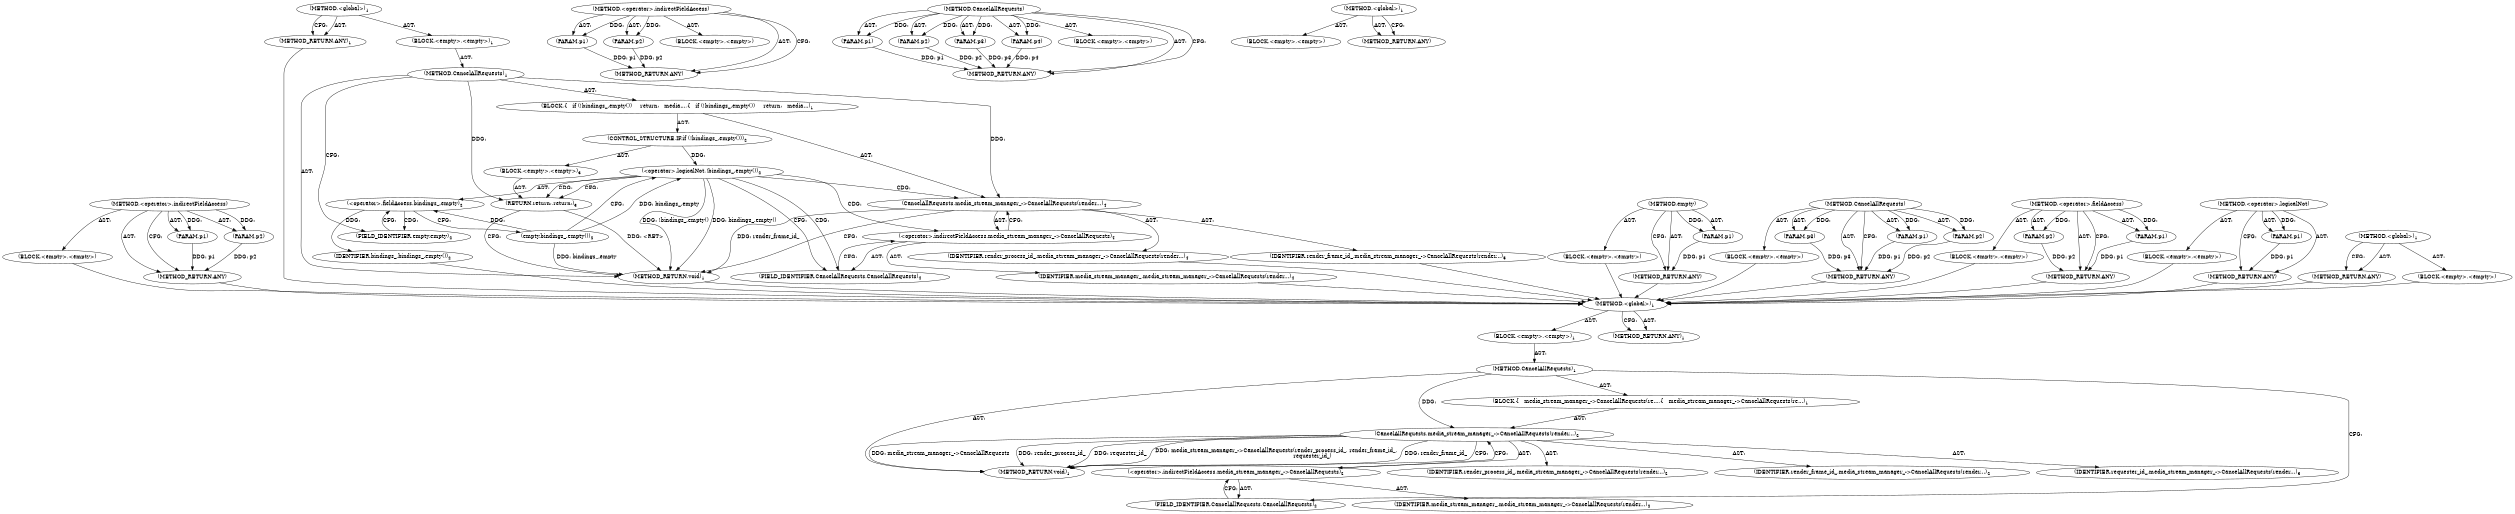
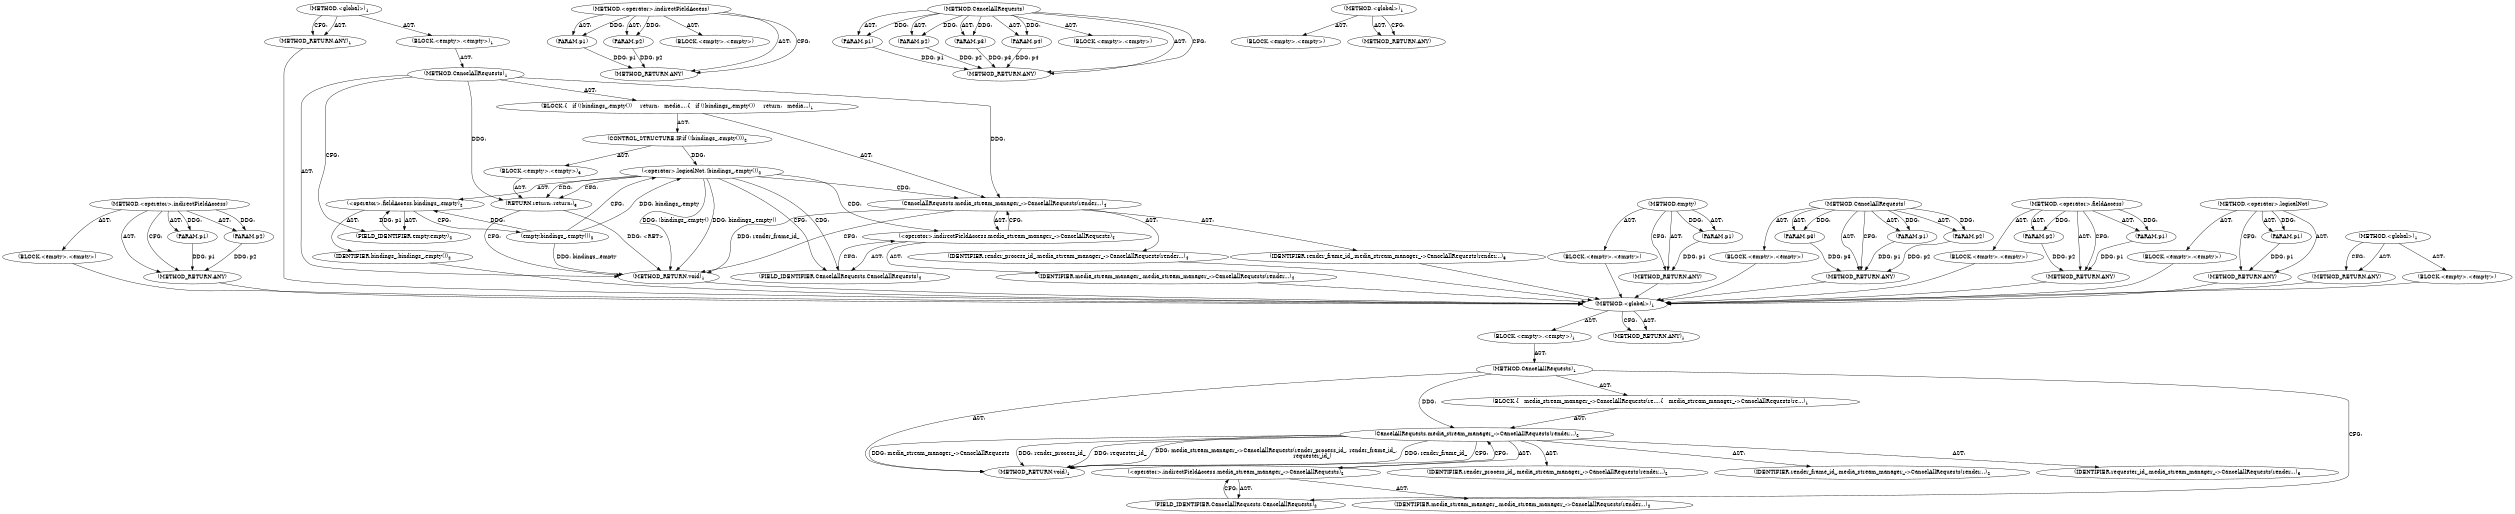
edge "(<operator>.fieldAccess,bindings_.empty)" -> "(IDENTIFIER,bindings_,bindings_.empty())": label "DDG: " -> "AST: "
edge "(FIELD_IDENTIFIER,empty,empty)" -> "(<operator>.fieldAccess,bindings_.empty)": label "CFG: " -> "DDG: p1"
edge "(<operator>.fieldAccess,bindings_.empty)" -> "(FIELD_IDENTIFIER,empty,empty)": label "CDG: " -> "AST: "
